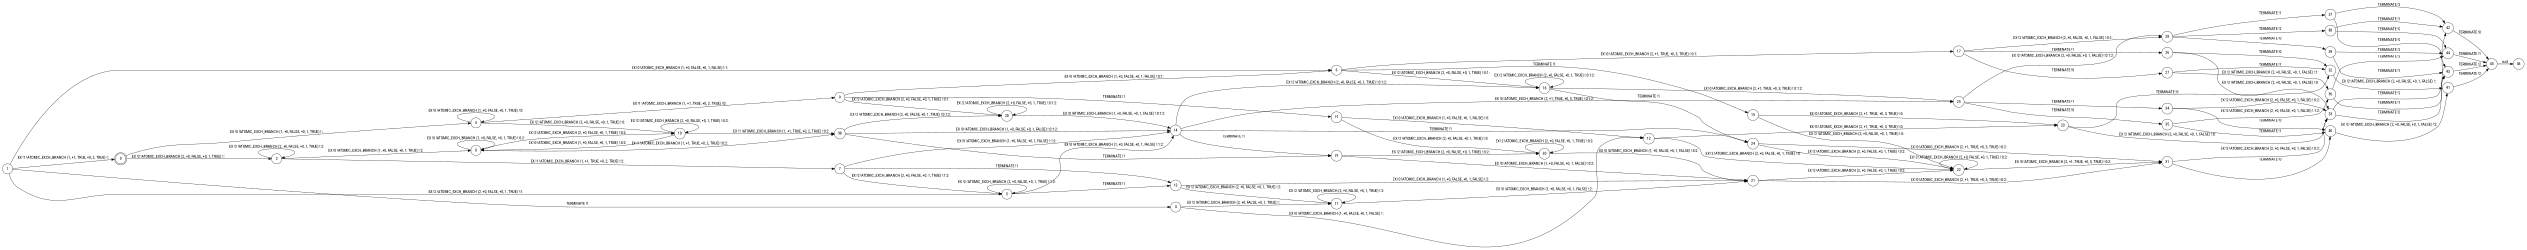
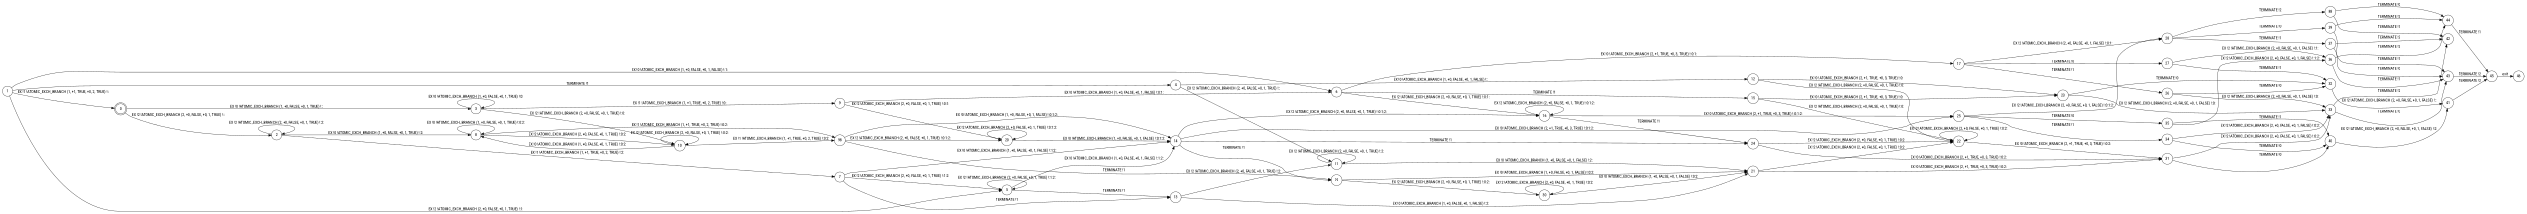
edge "42" -> "45": removed, label "TERMINATE !0"
node "19": removed
